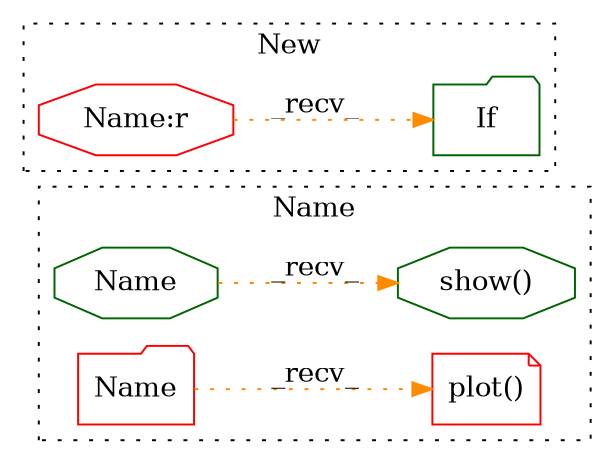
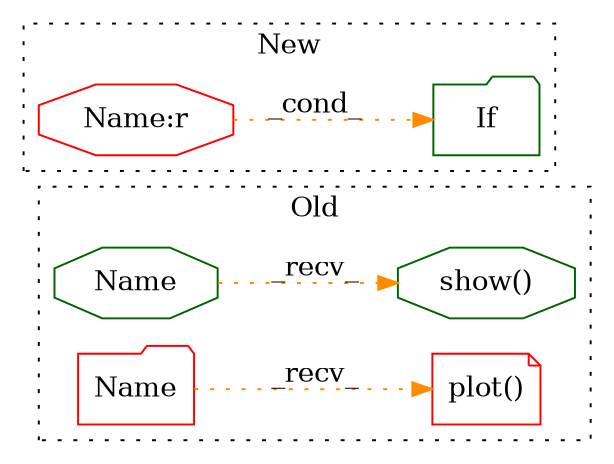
edge "Name:r" -> "If": label "_recv_" -> "_cond_"
cluster "Name": label "Name" -> "Old"
